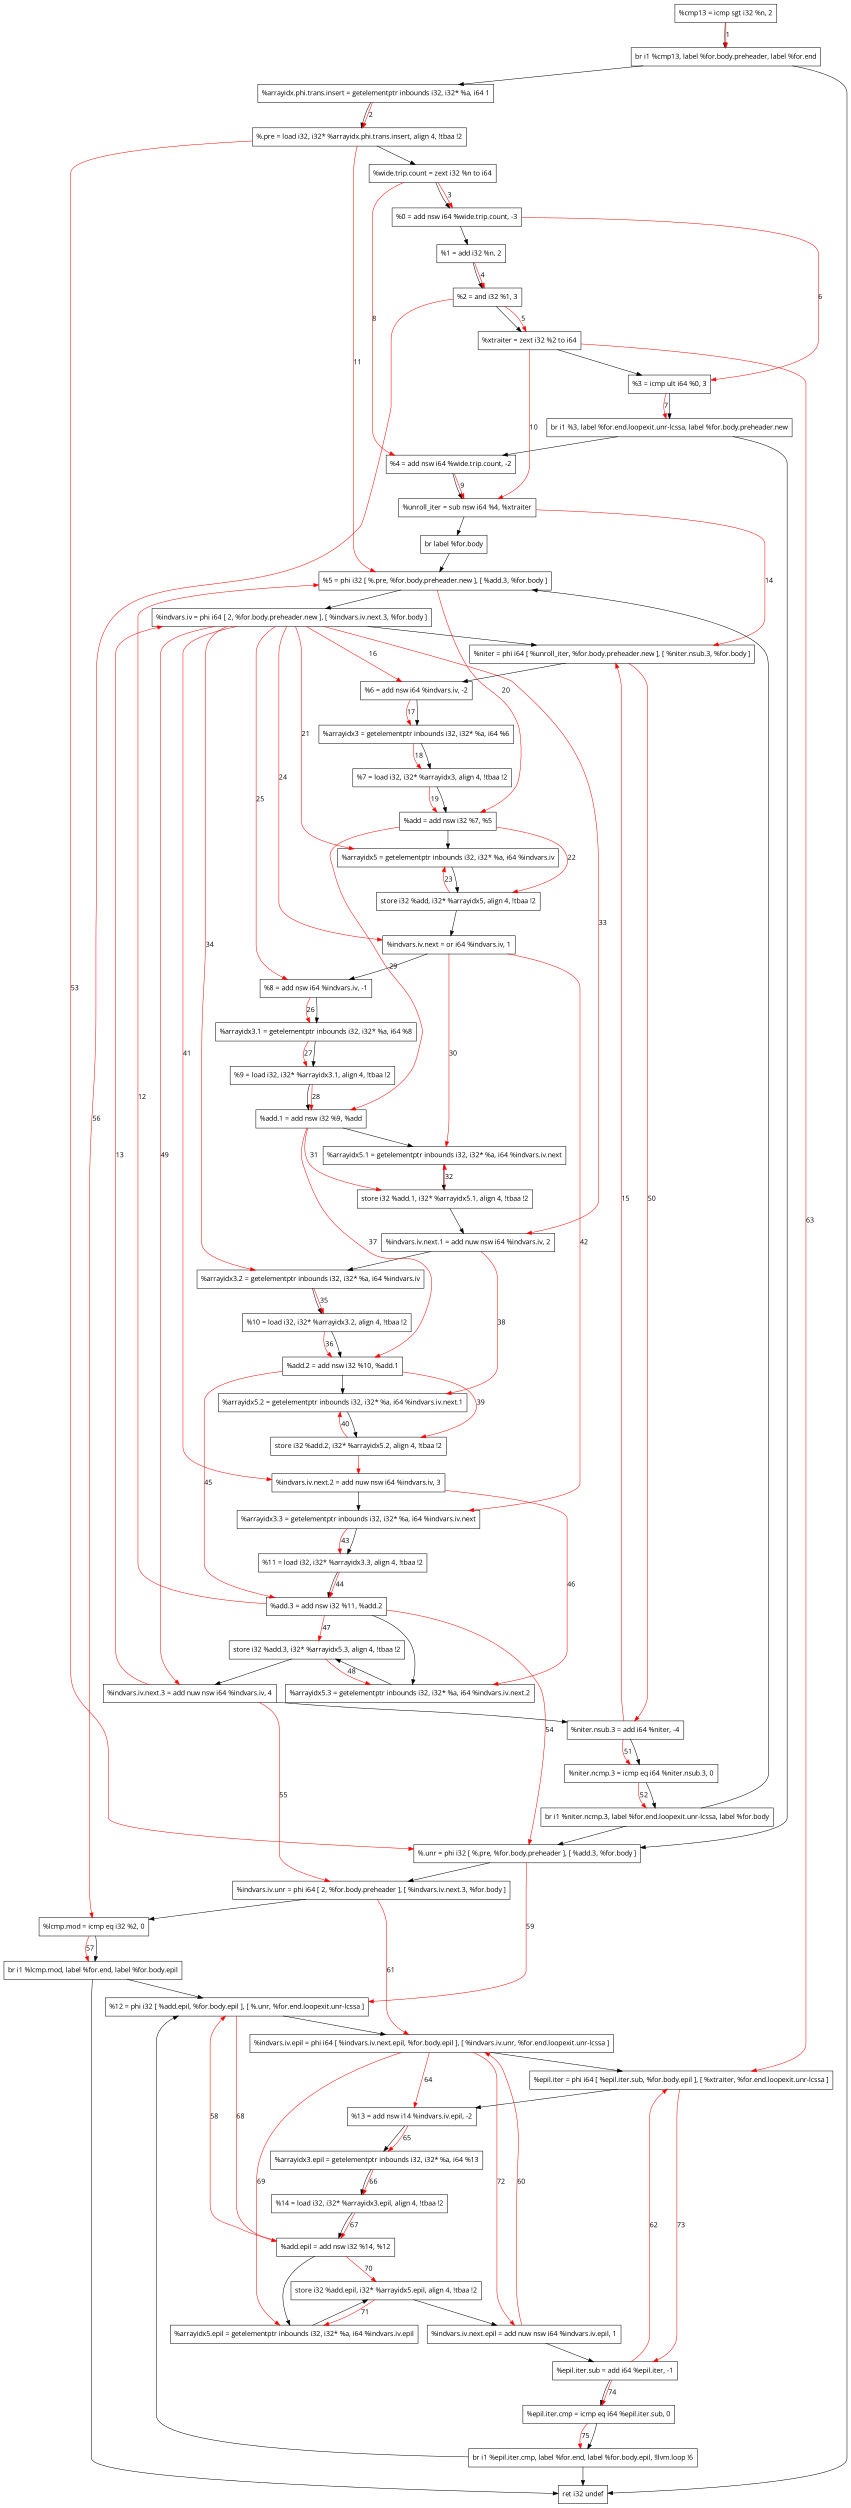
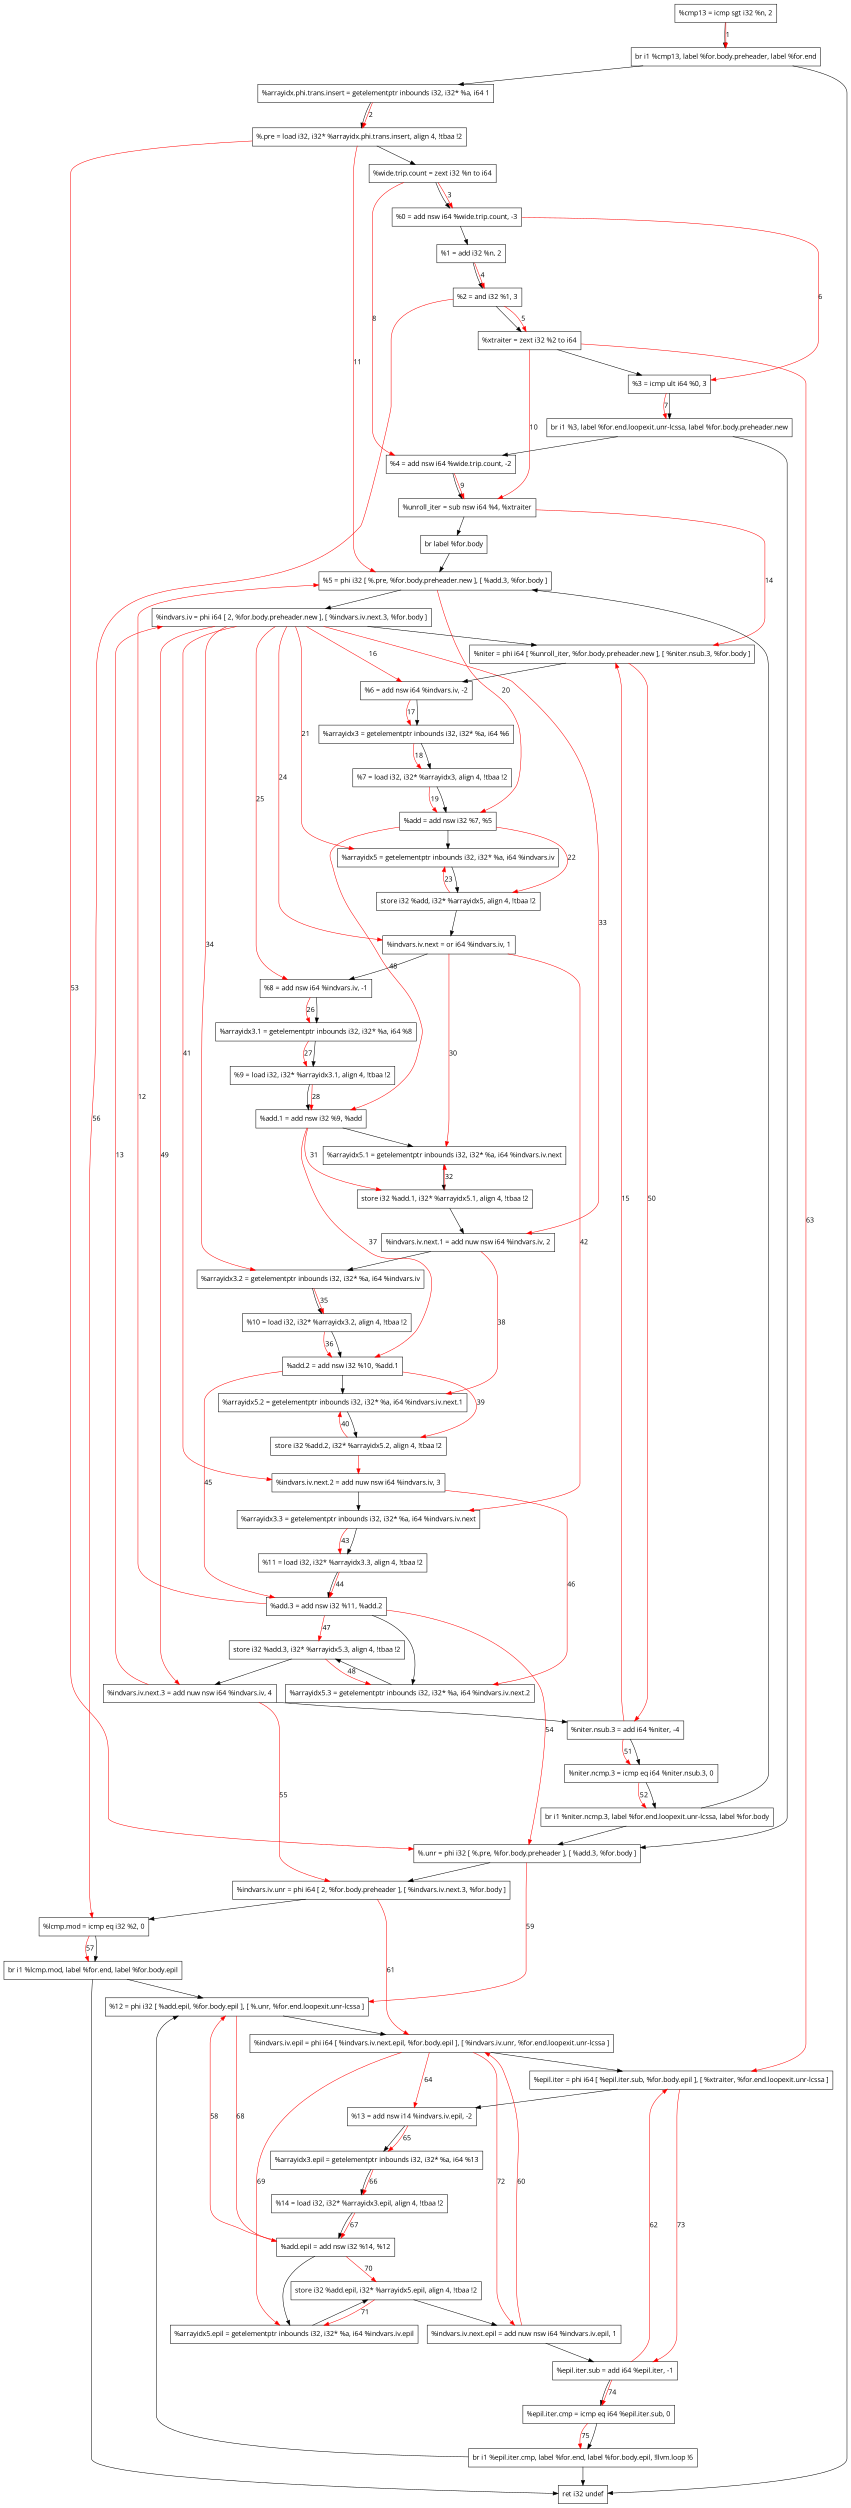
edge "%add = add nsw i32 %7, %5" -> "%add.1 = add nsw i32 %9, %add": label "29" -> "48"
